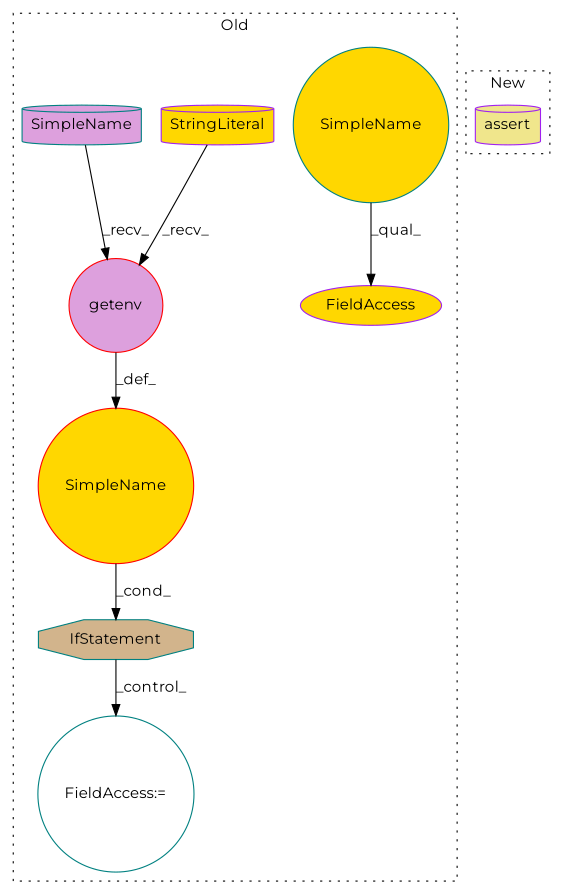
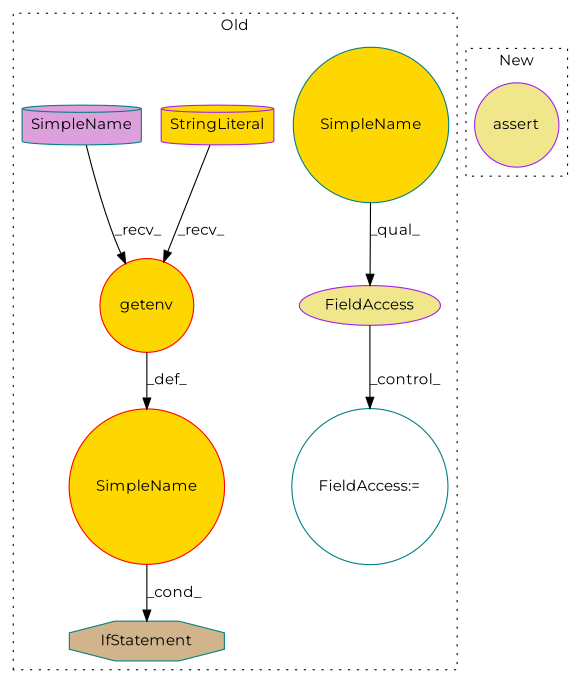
node "assert": shape cylinder -> circle
node "getenv": fillcolor plum -> gold
node "FieldAccess": fillcolor gold -> khaki
edge "IfStatement" -> "FieldAccess:=": now "FieldAccess" -> "FieldAccess:="
